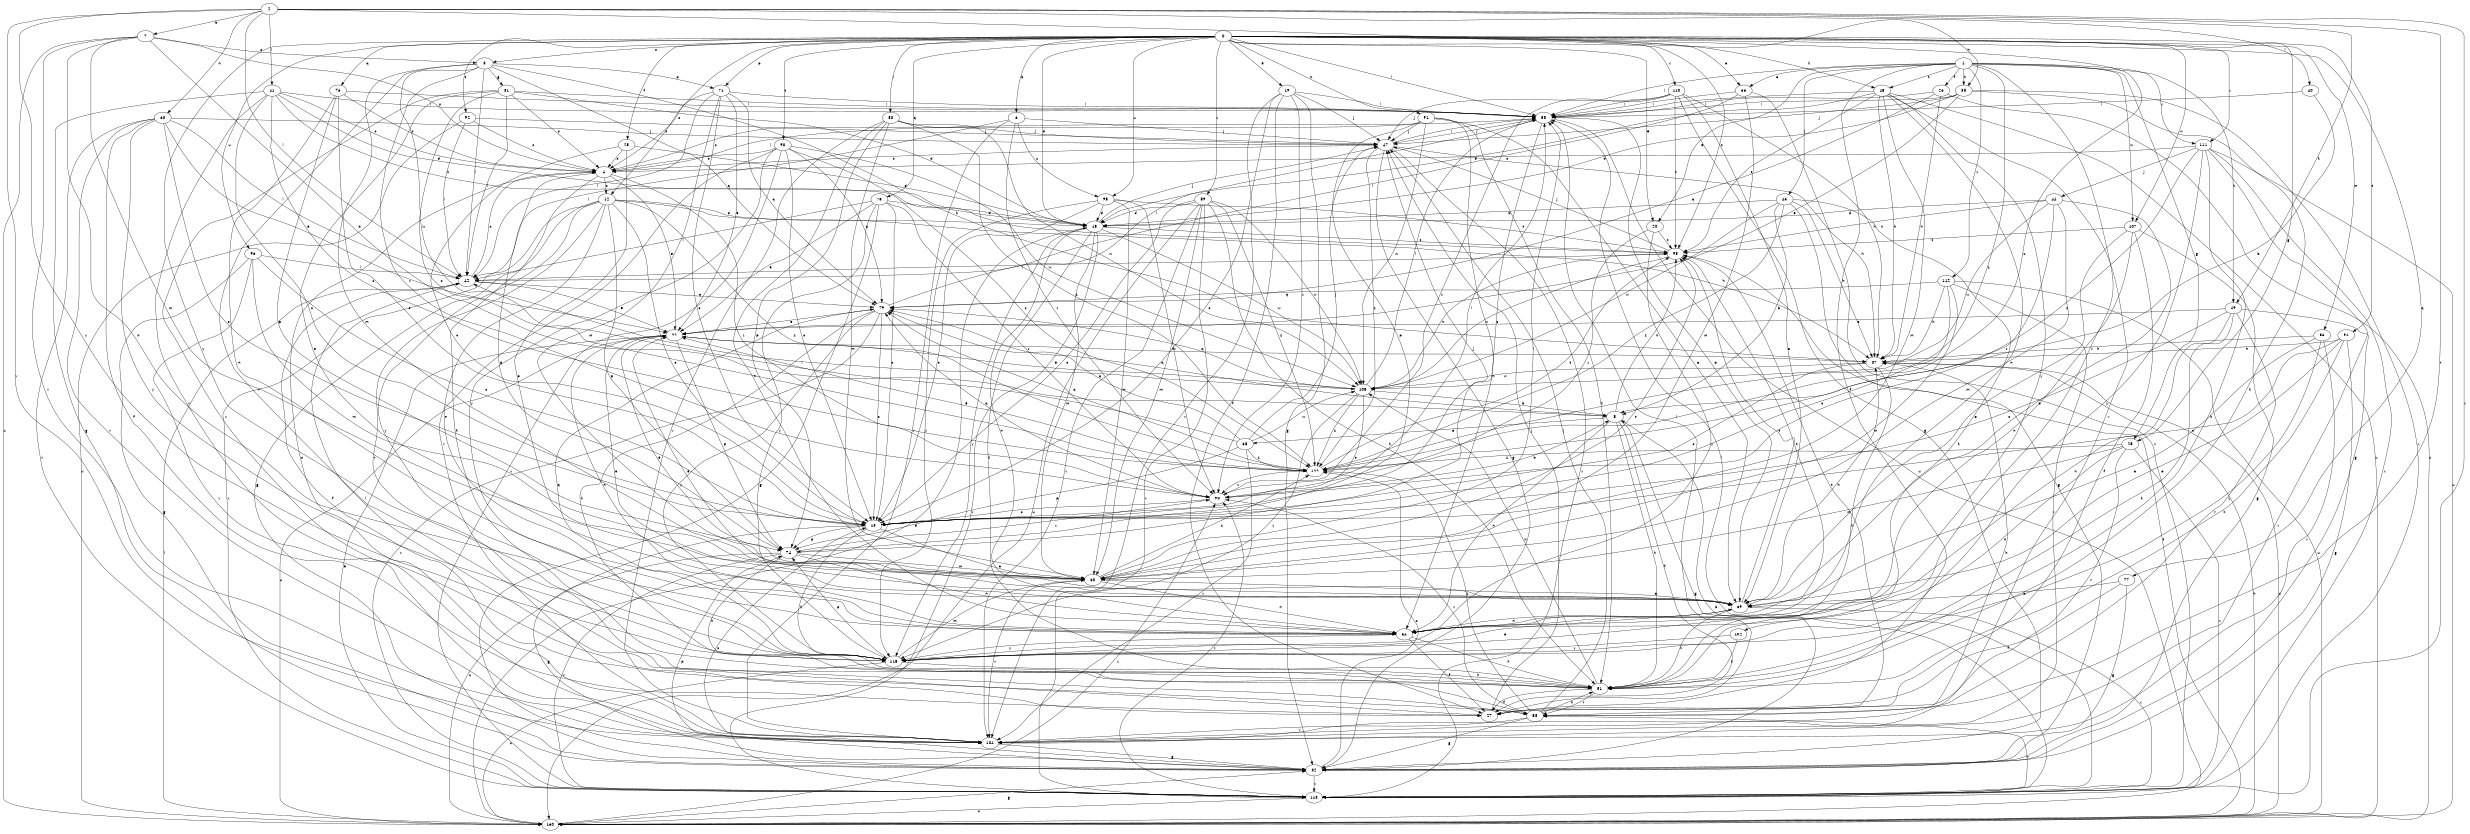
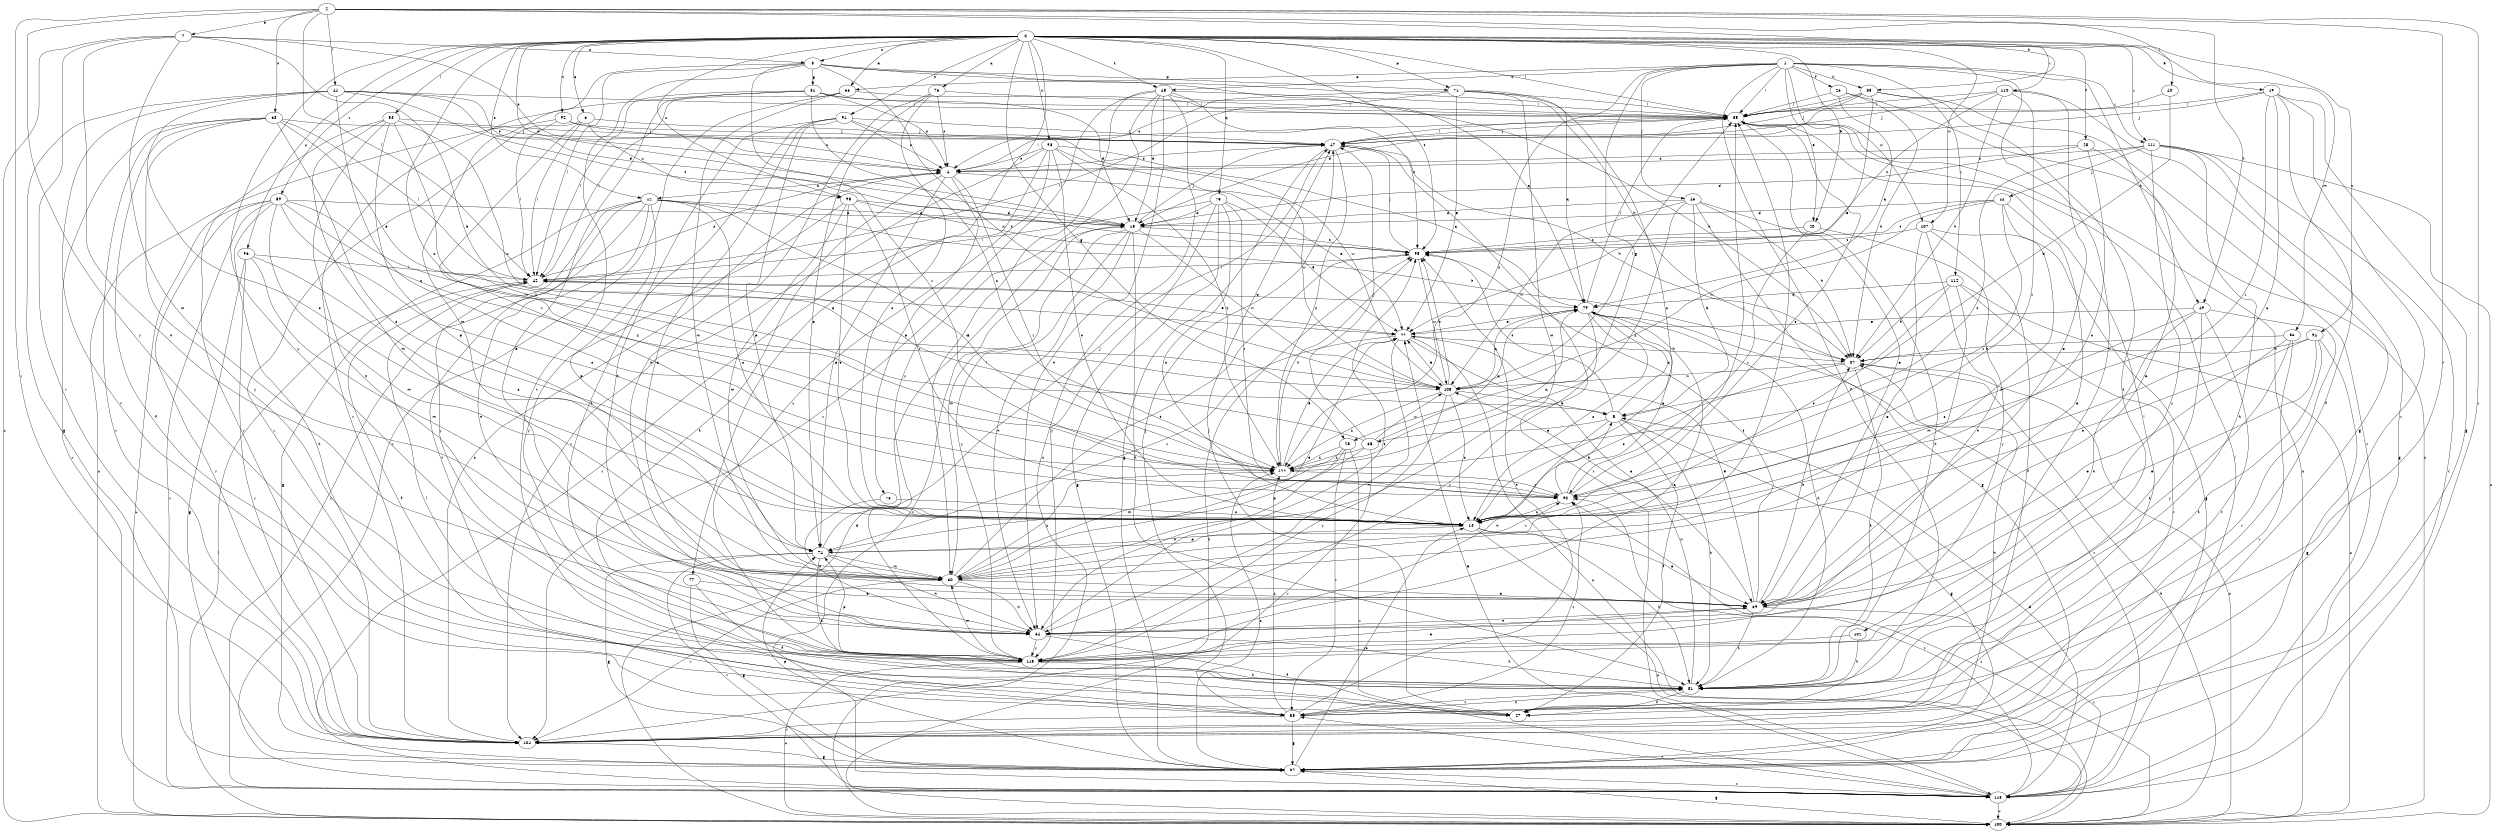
edge "22" -> "74": label "p" -> "s"
node "73": added
node "160": label "160" -> "100"
